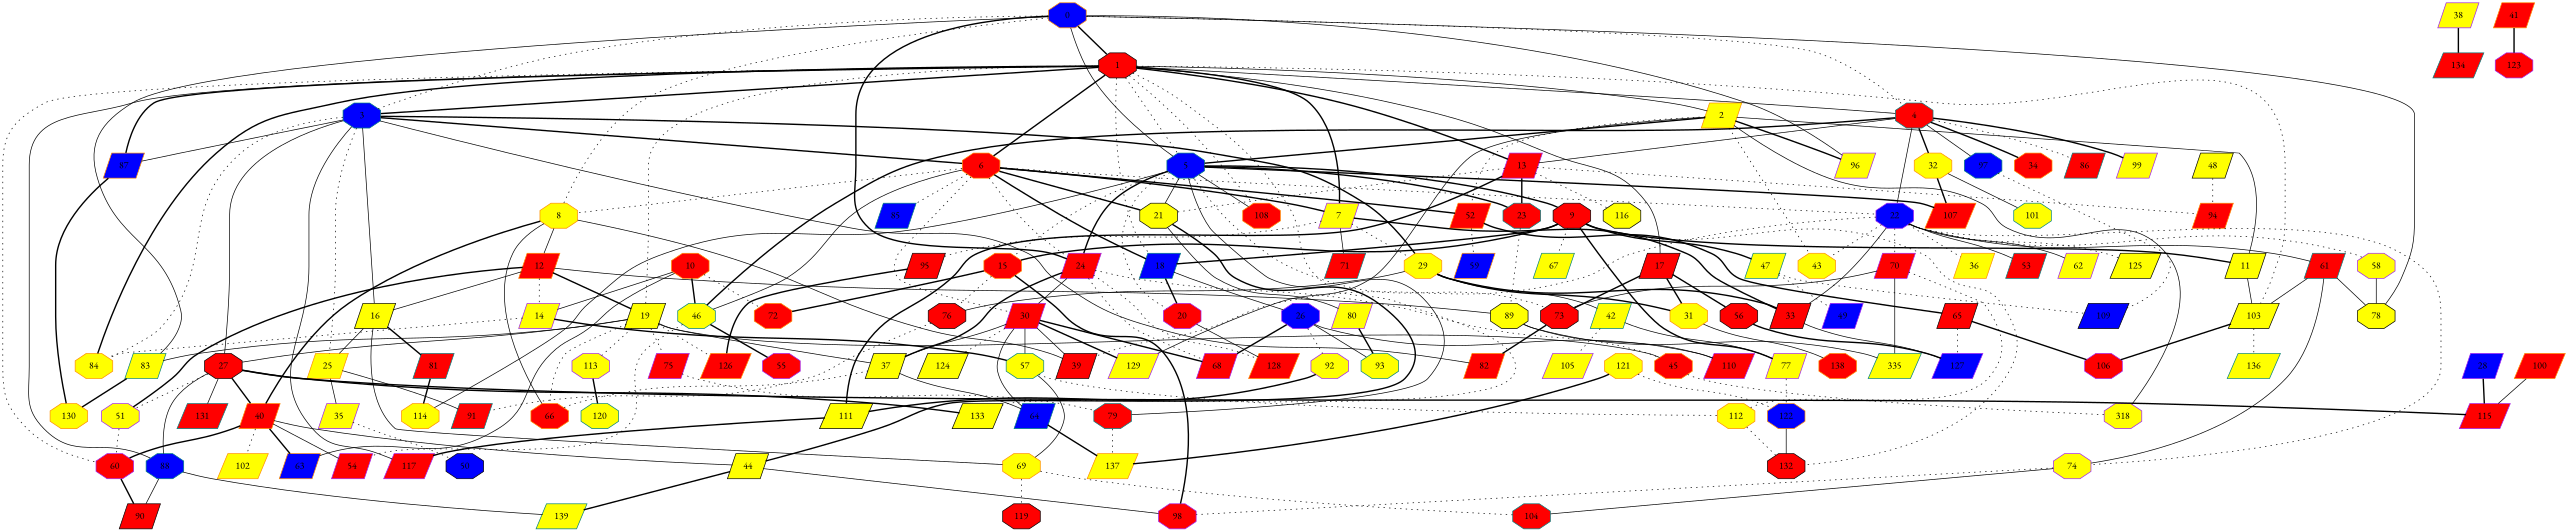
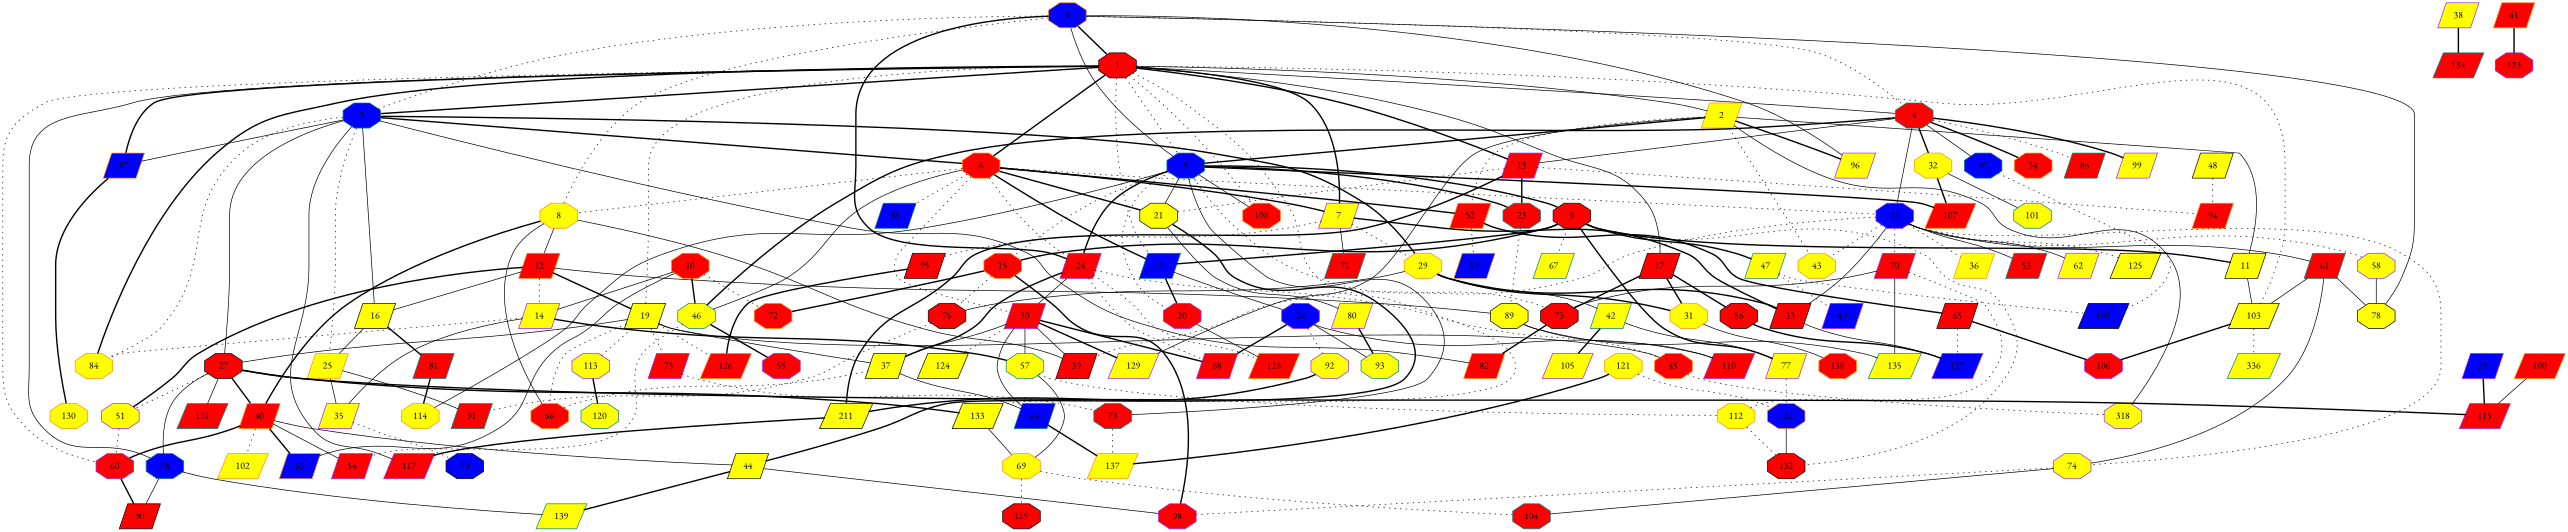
node "116": removed
edge "42" -- "105": style dotted -> bold
edge "14" -- "35": added
node "83": removed
node "335": label "335" -> "135"
node "136": label "136" -> "336"
node "111": label "111" -> "211"
edge "16" -- "69": now "133" -- "69"
